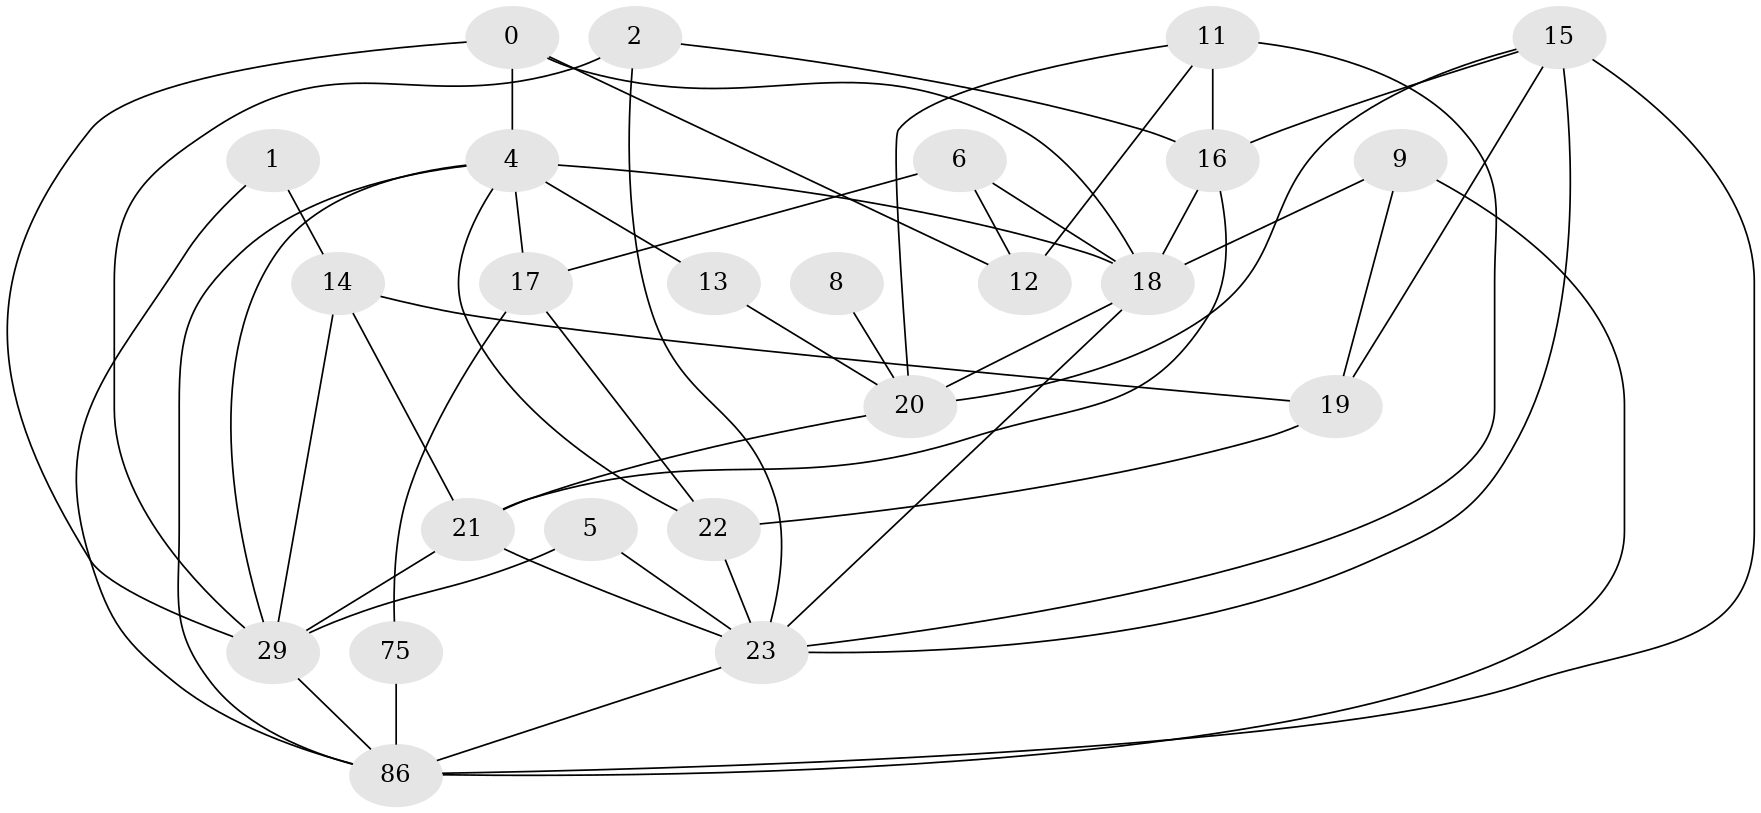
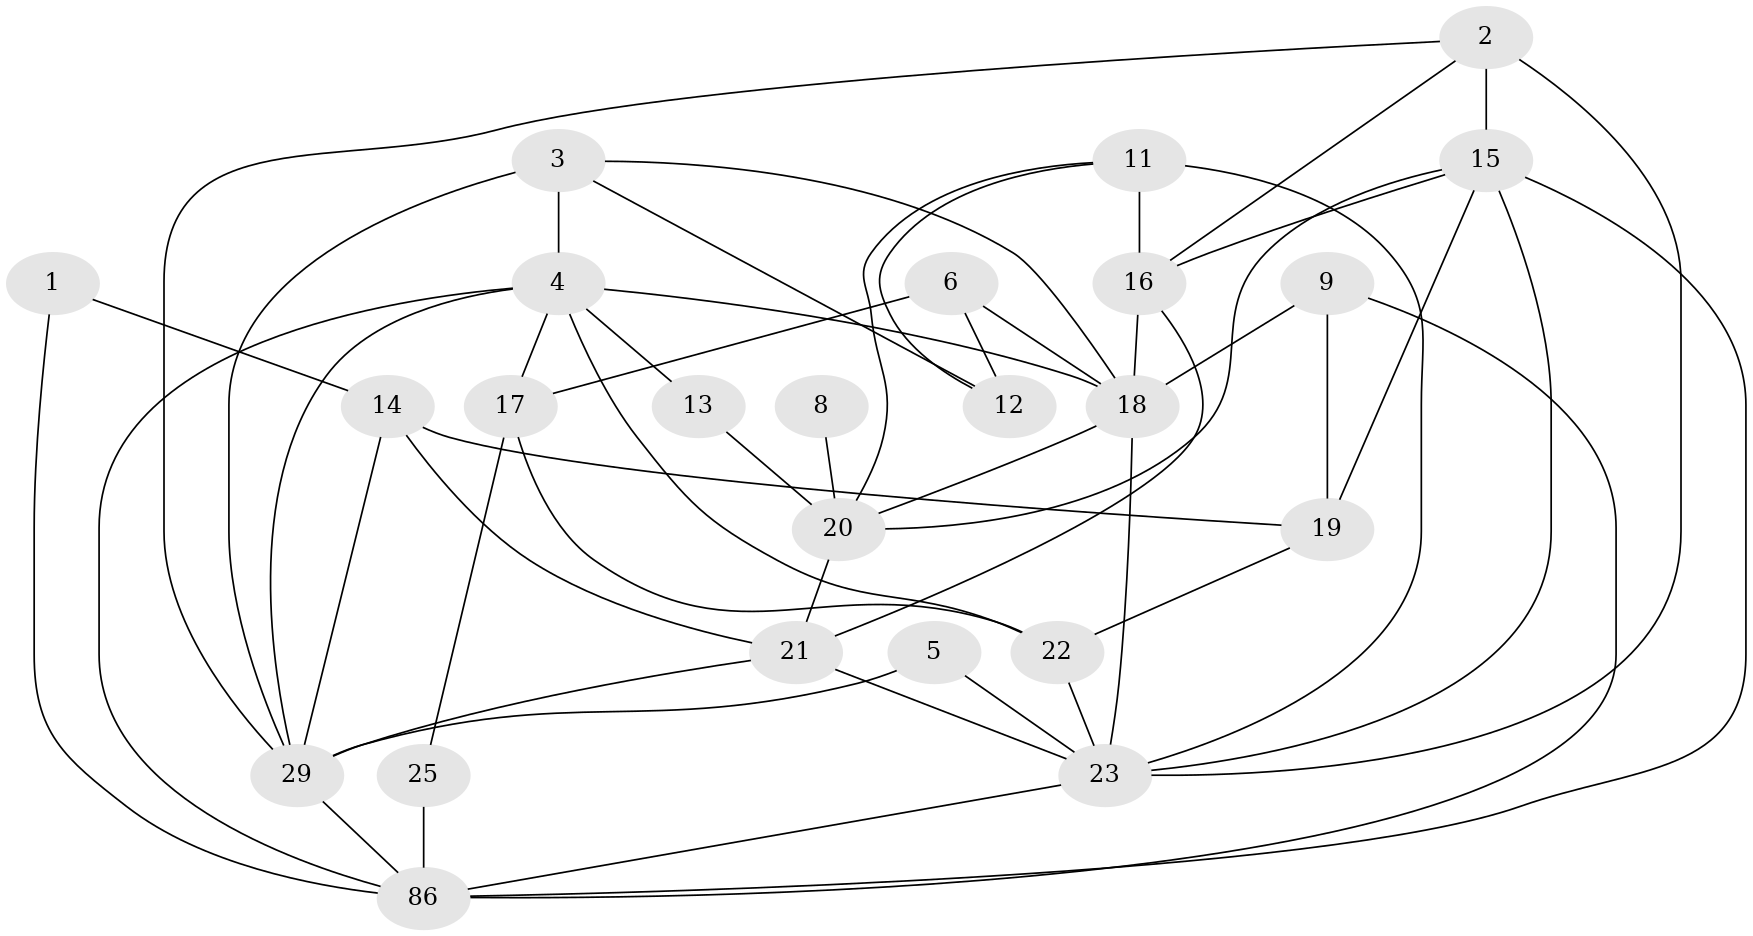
node "0": label "0" -> "3"
edge "2" -- "15": added
node "75": label "75" -> "25"
